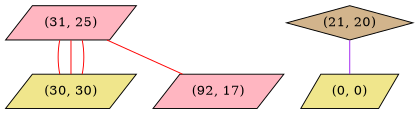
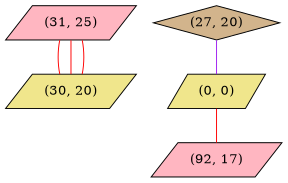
node "(21, 20)": label "(21, 20)" -> "(27, 20)"
edge "(31, 25)" -- "(92, 17)": now "(0, 0)" -- "(92, 17)"
node "(30, 30)": label "(30, 30)" -> "(30, 20)"
